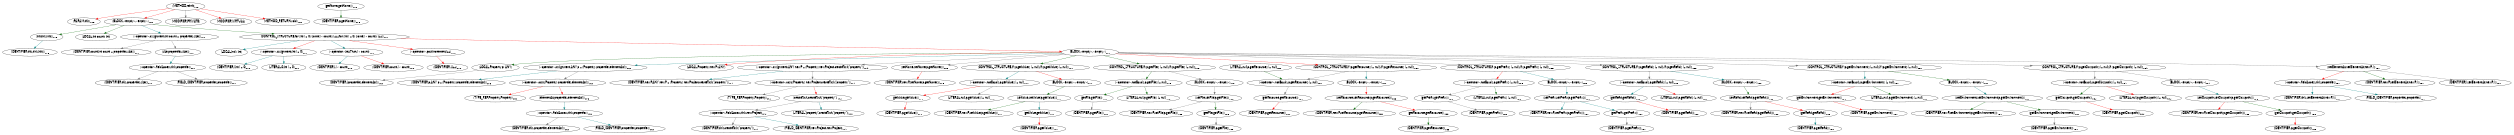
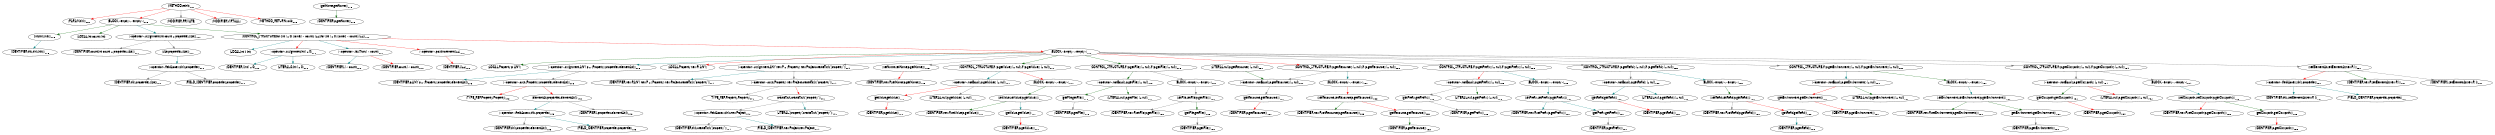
edge "(LOCAL,Property p: ANY)" -> "(IDENTIFIER,i,properties.elementAt(i))": now "(elementAt,properties.elementAt(i))" -> "(IDENTIFIER,i,properties.elementAt(i))"
edge "(<operator>.notEquals,p.getRefid() != null)" -> "(LITERAL,null,p.getRefid() != null)": color red -> teal
